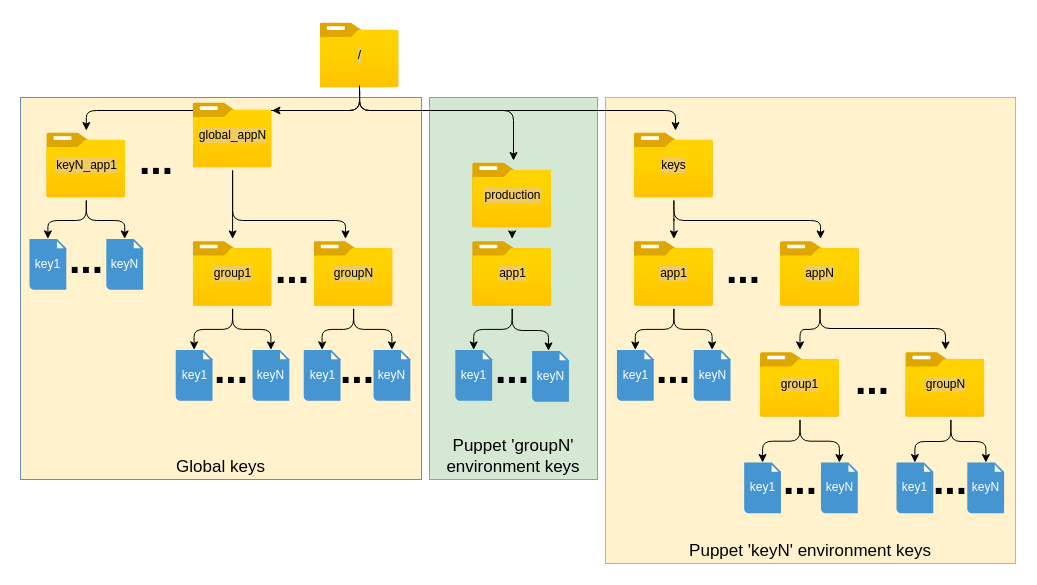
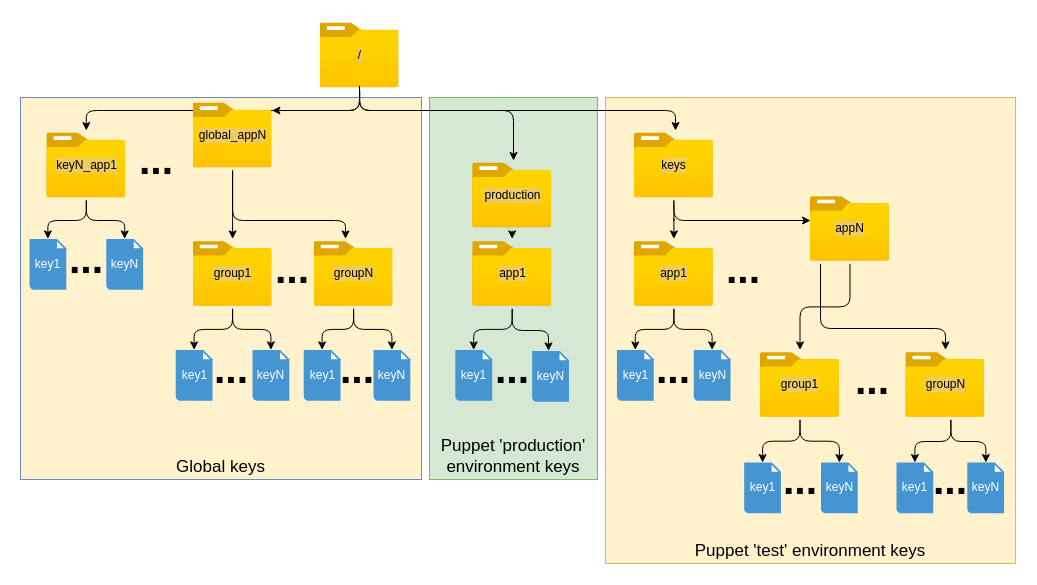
node "appN": moved (820, 274) -> (850, 229)
node "Puppet 'groupN' environment keys": label "Puppet 'groupN' environment keys" -> "Puppet 'production' environment keys"
node "Puppet 'keyN' environment keys": label "Puppet 'keyN' environment keys" -> "Puppet 'test' environment keys"
